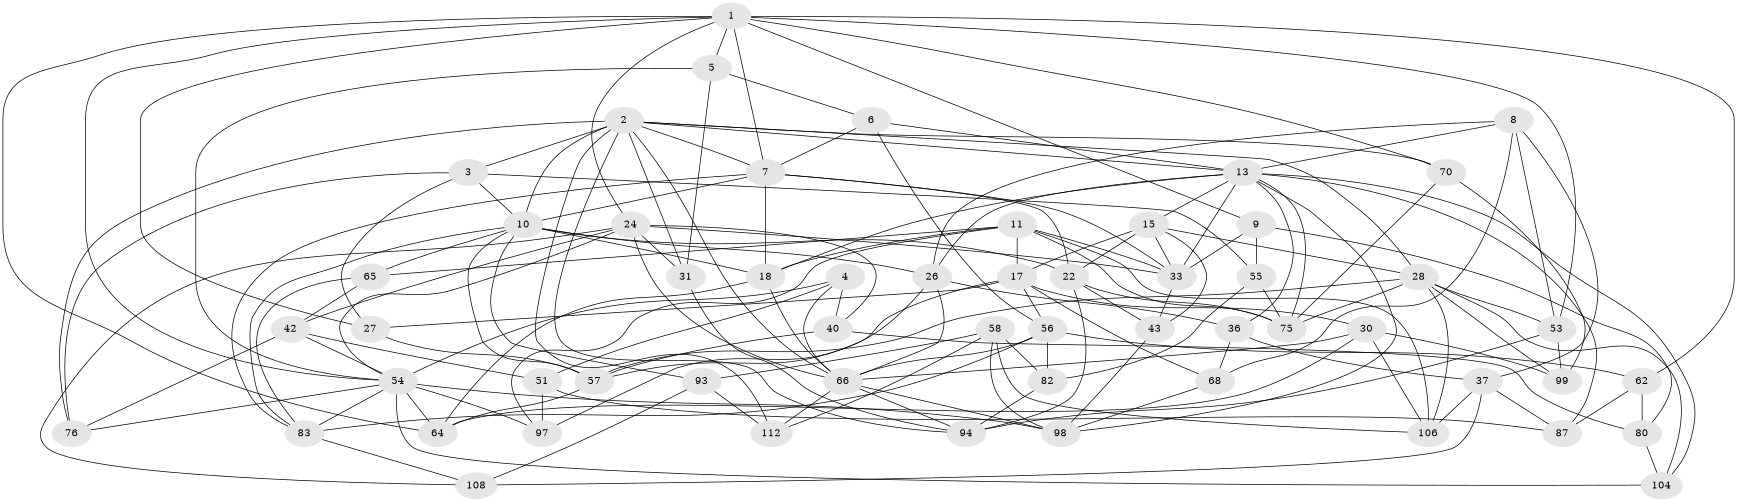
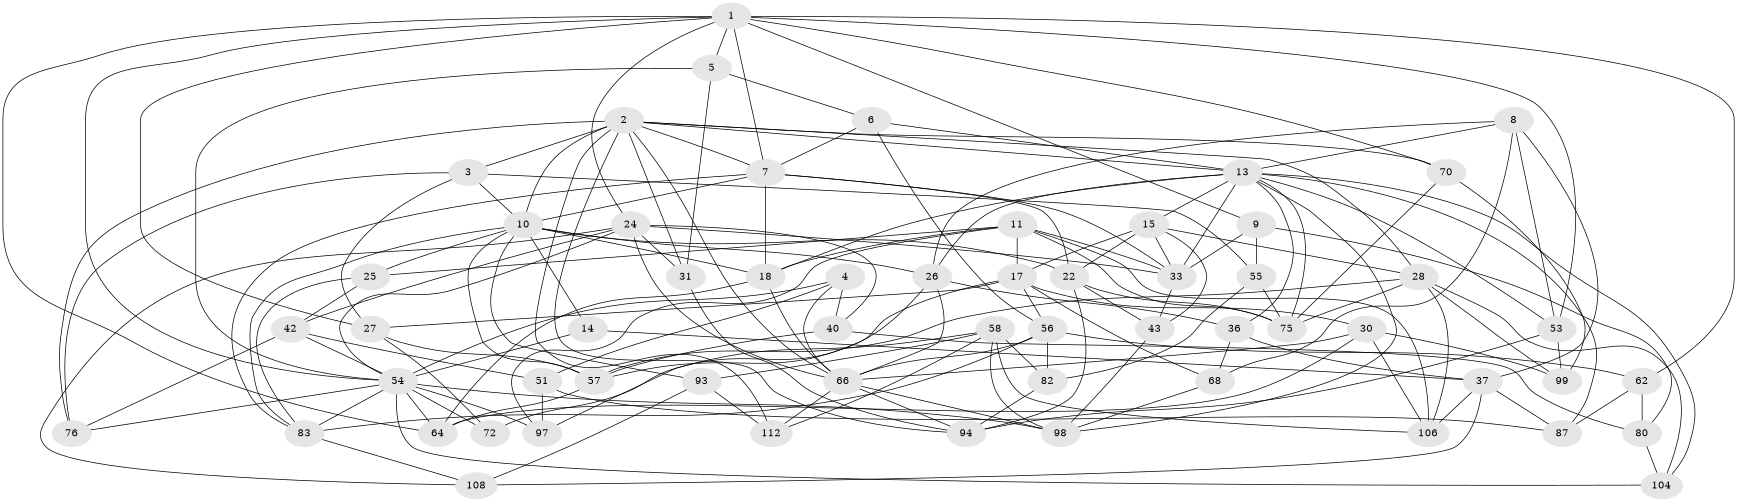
node "65": label "65" -> "25"
edge "28" -- "53": now "13" -- "53"
node "14": added
node "72": added
